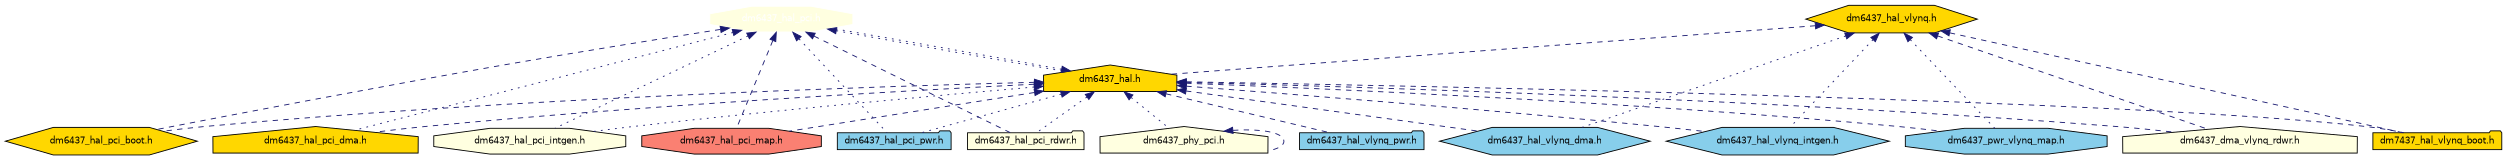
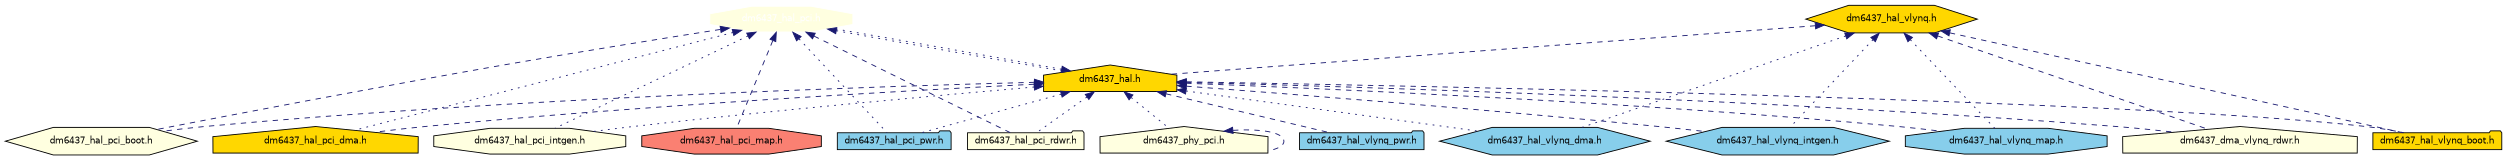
edge "dm6437_hal_vlynq_dma.h" -> "dm6437_hal.h": style dashed -> dotted
edge "dm6437_hal_pci_map.h" -> "dm6437_hal.h": removed
node "dm6437_hal_pci_boot.h": fillcolor gold -> lightyellow
node "dm6437_pwr_vlynq_map.h": label "dm6437_pwr_vlynq_map.h" -> "dm6437_hal_vlynq_map.h"
node "dm7437_hal_vlynq_boot.h": label "dm7437_hal_vlynq_boot.h" -> "dm6437_hal_vlynq_boot.h"
